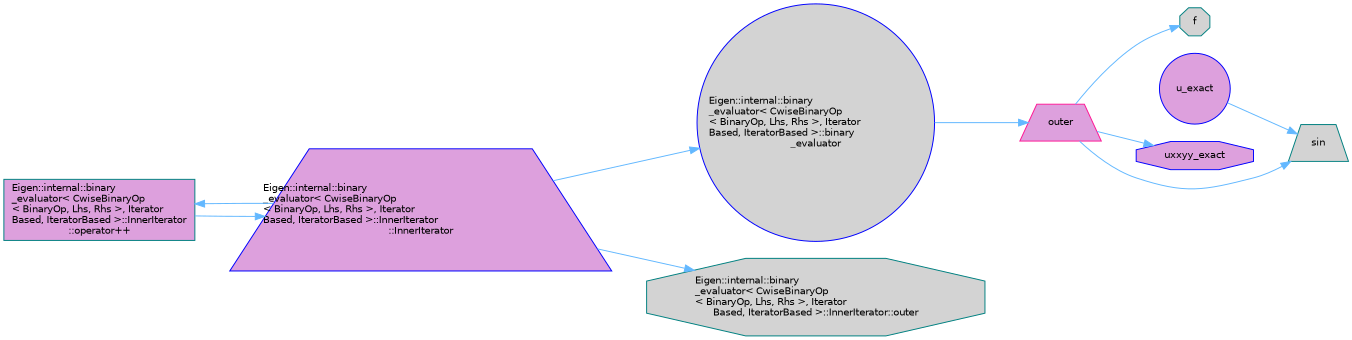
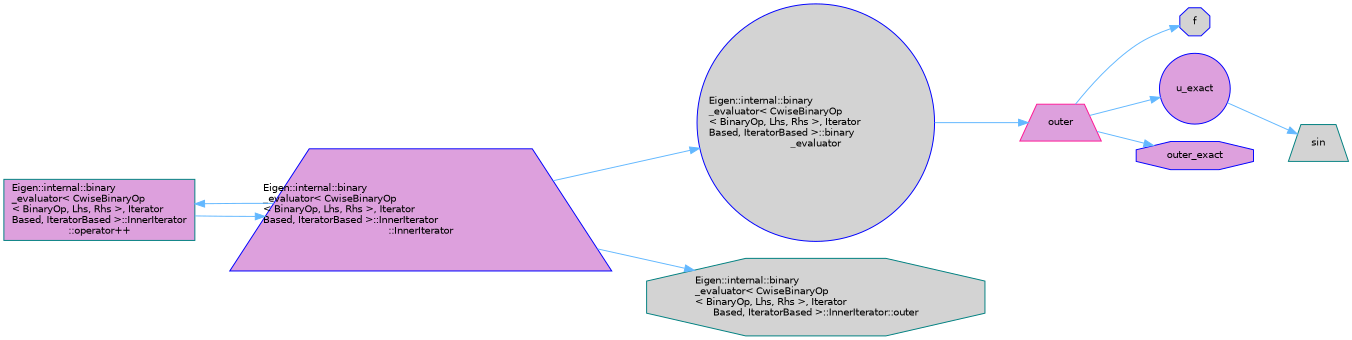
node "f": color teal -> blue
node "uxxyy_exact": label "uxxyy_exact" -> "outer_exact"
edge "outer" -> "sin": now "outer" -> "u_exact"
